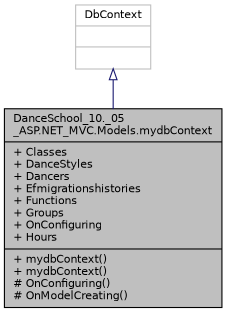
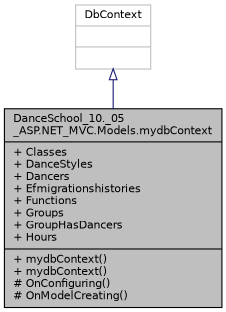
node "DanceSchool_10._05": text "+ OnConfiguring" -> "+ GroupHasDancers"
